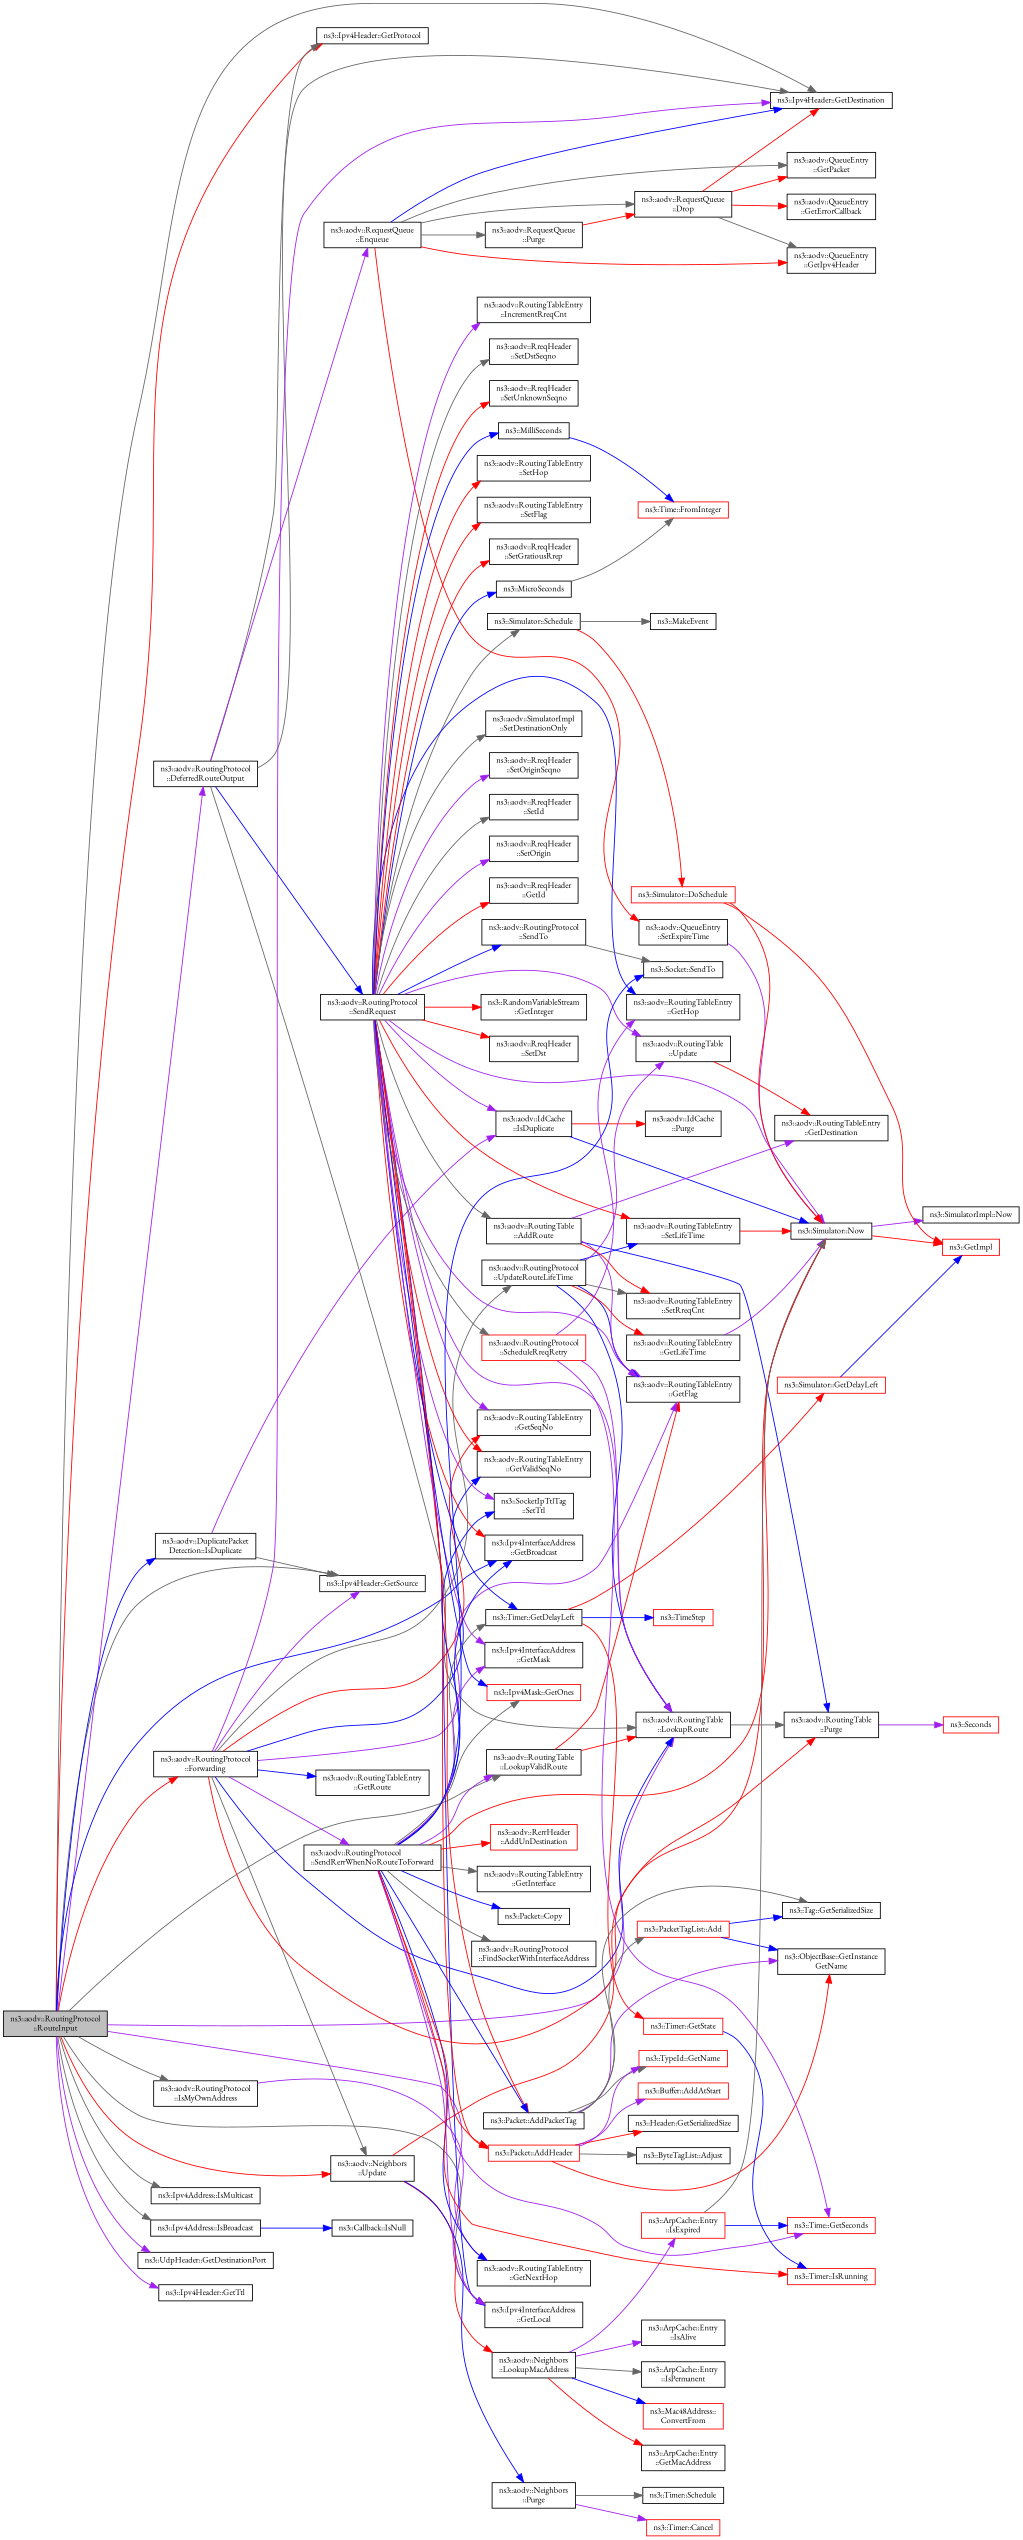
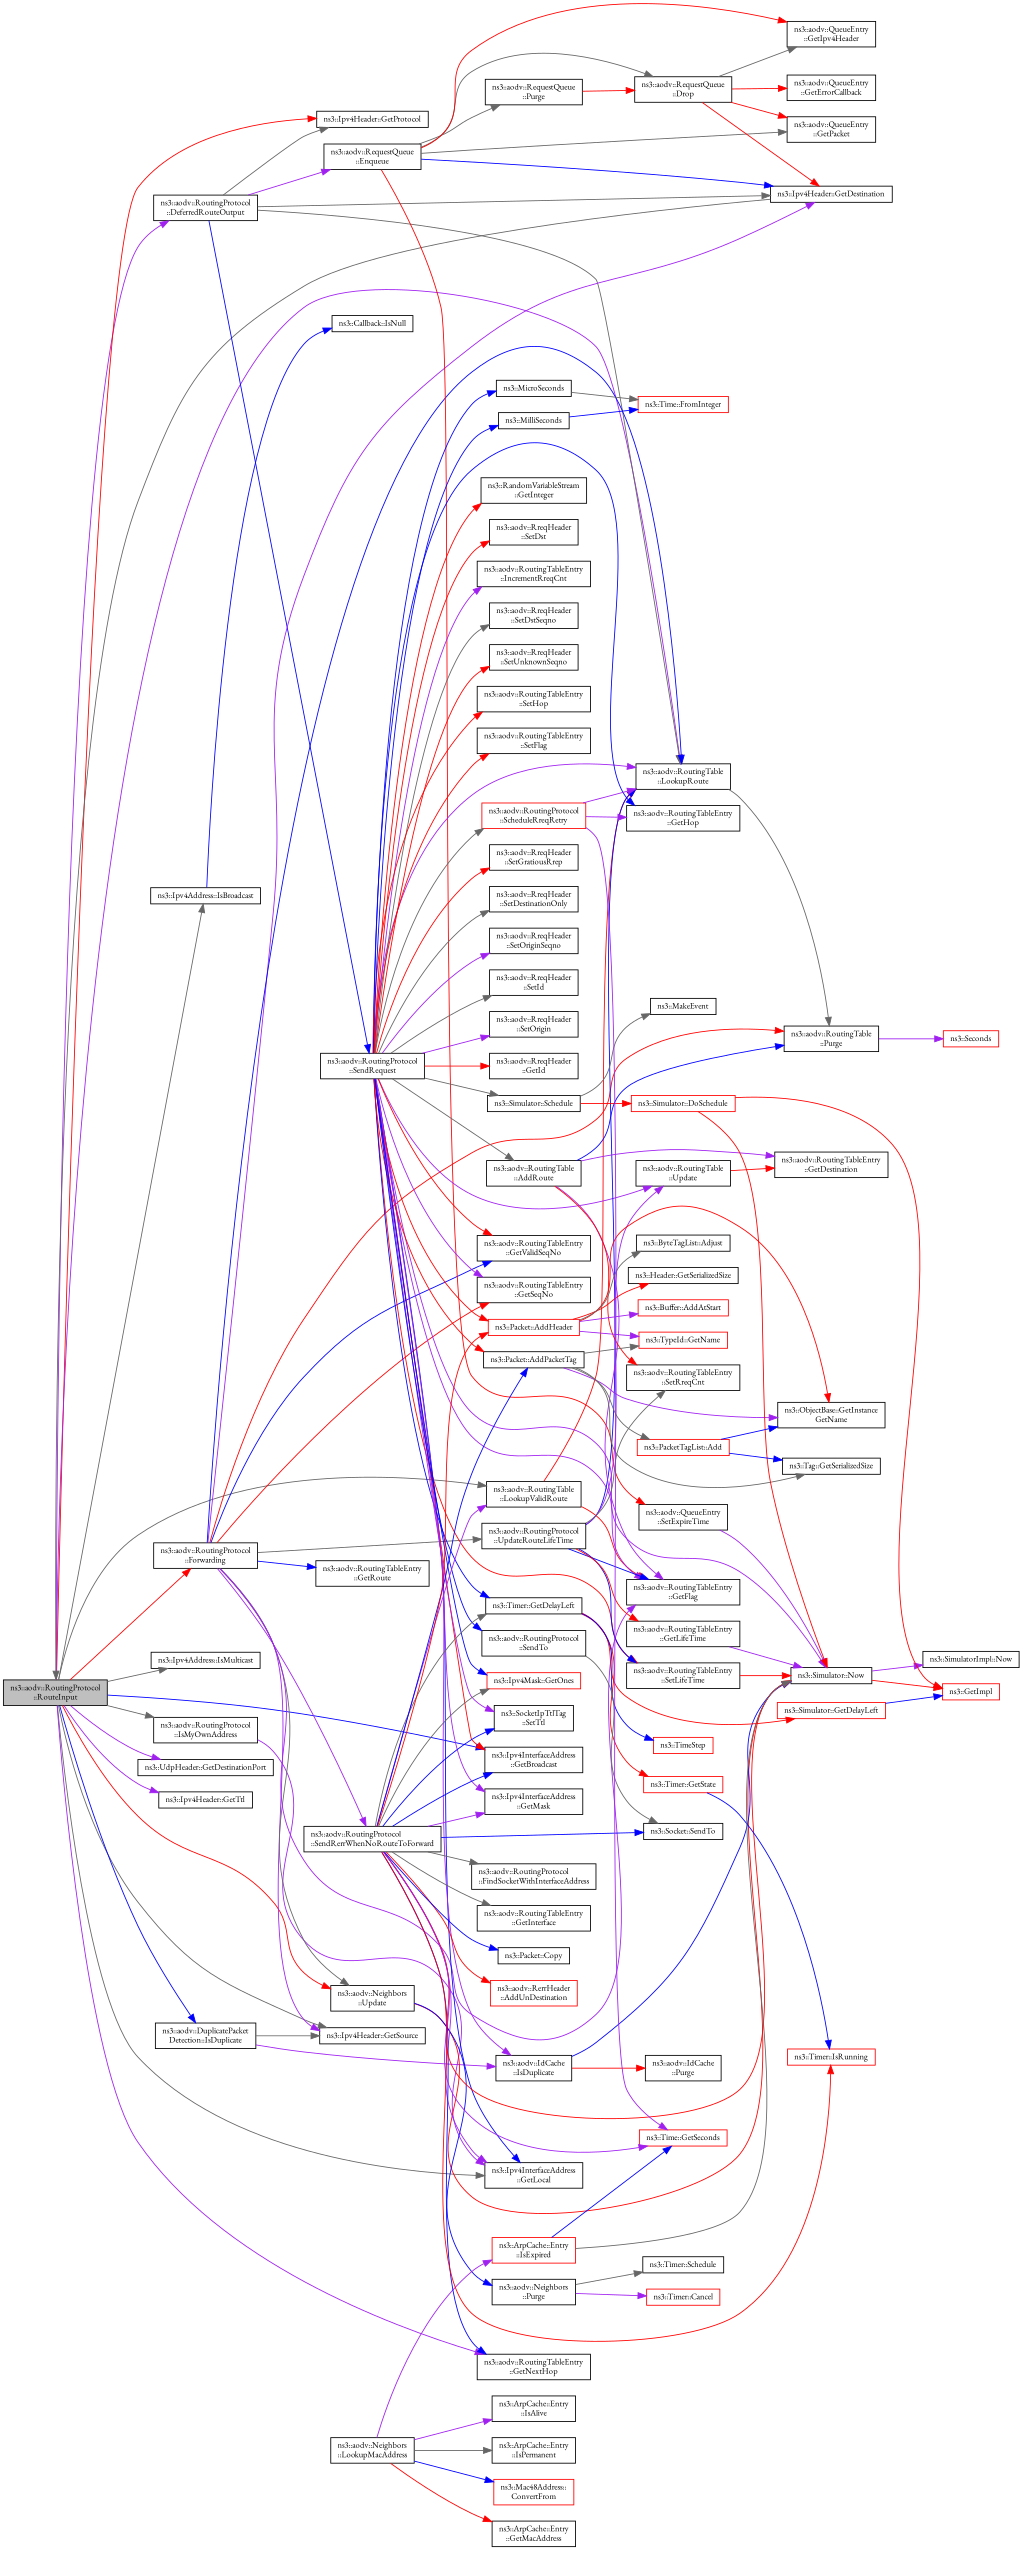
edge "ns3::aodv::RoutingProtocol ::RouteInput" -> "ns3::Ipv4Header::GetDestination": reversed
node "ns3::aodv::SimulatorImpl ::SetDestinationOnly": label "ns3::aodv::SimulatorImpl ::SetDestinationOnly" -> "ns3::aodv::RreqHeader ::SetDestinationOnly"
edge "ns3::aodv::Neighbors ::Update" -> "ns3::aodv::Neighbors ::LookupMacAddress": removed
